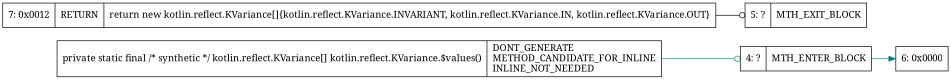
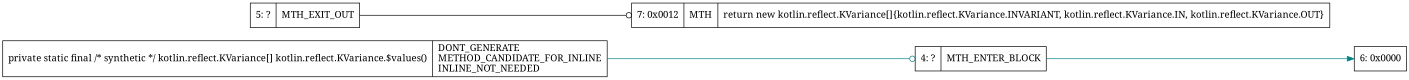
node "7: 0x0012": text "RETURN" -> "MTH"
edge "7: 0x0012" -> "5: ?": reversed
node "5: ?": text "MTH_EXIT_BLOCK" -> "MTH_EXIT_OUT"
